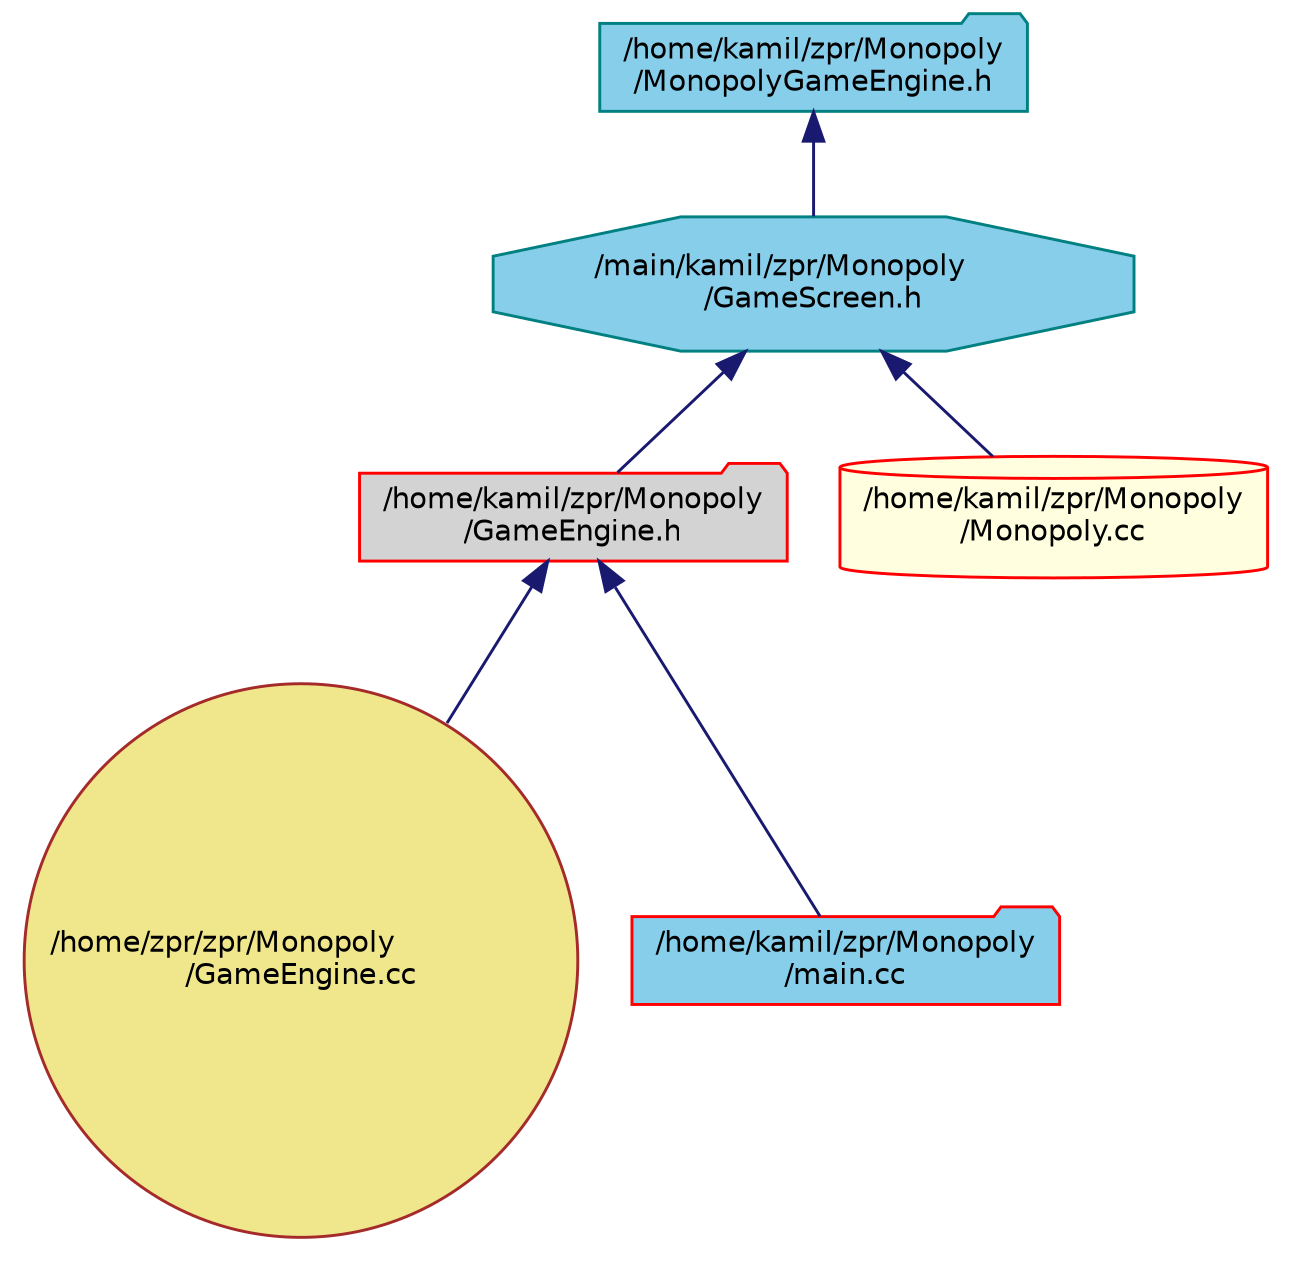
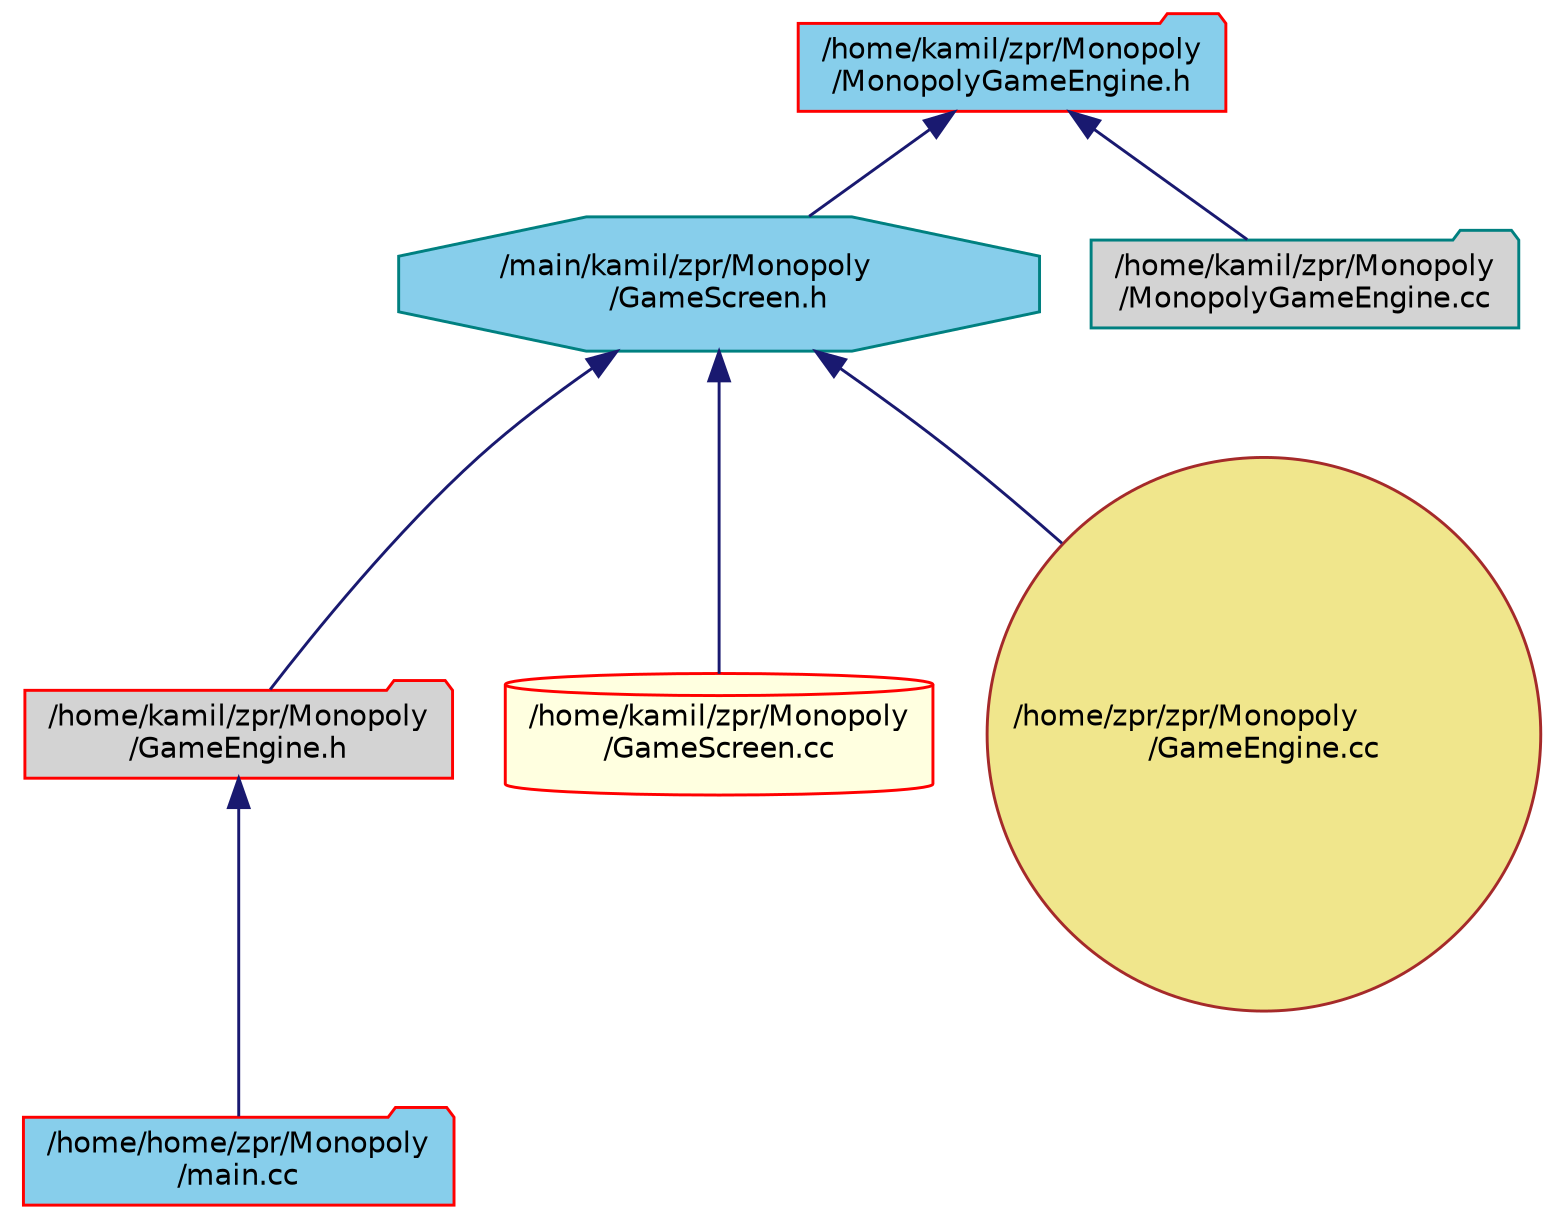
node "/home/kamil/zpr/Monopoly /MonopolyGameEngine.h": color teal -> red
node "/home/kamil/zpr/Monopoly /MonopolyGameEngine.cc": added
node "/home/kamil/zpr/Monopoly /Monopoly.cc": label "/home/kamil/zpr/Monopoly /Monopoly.cc" -> "/home/kamil/zpr/Monopoly /GameScreen.cc"
edge "/home/zpr/zpr/Monopoly /GameEngine.cc" -> "/home/kamil/zpr/Monopoly /GameEngine.h": now "/home/zpr/zpr/Monopoly /GameEngine.cc" -> "/main/kamil/zpr/Monopoly /GameScreen.h"
node "/home/kamil/zpr/Monopoly /main.cc": label "/home/kamil/zpr/Monopoly /main.cc" -> "/home/home/zpr/Monopoly /main.cc"
